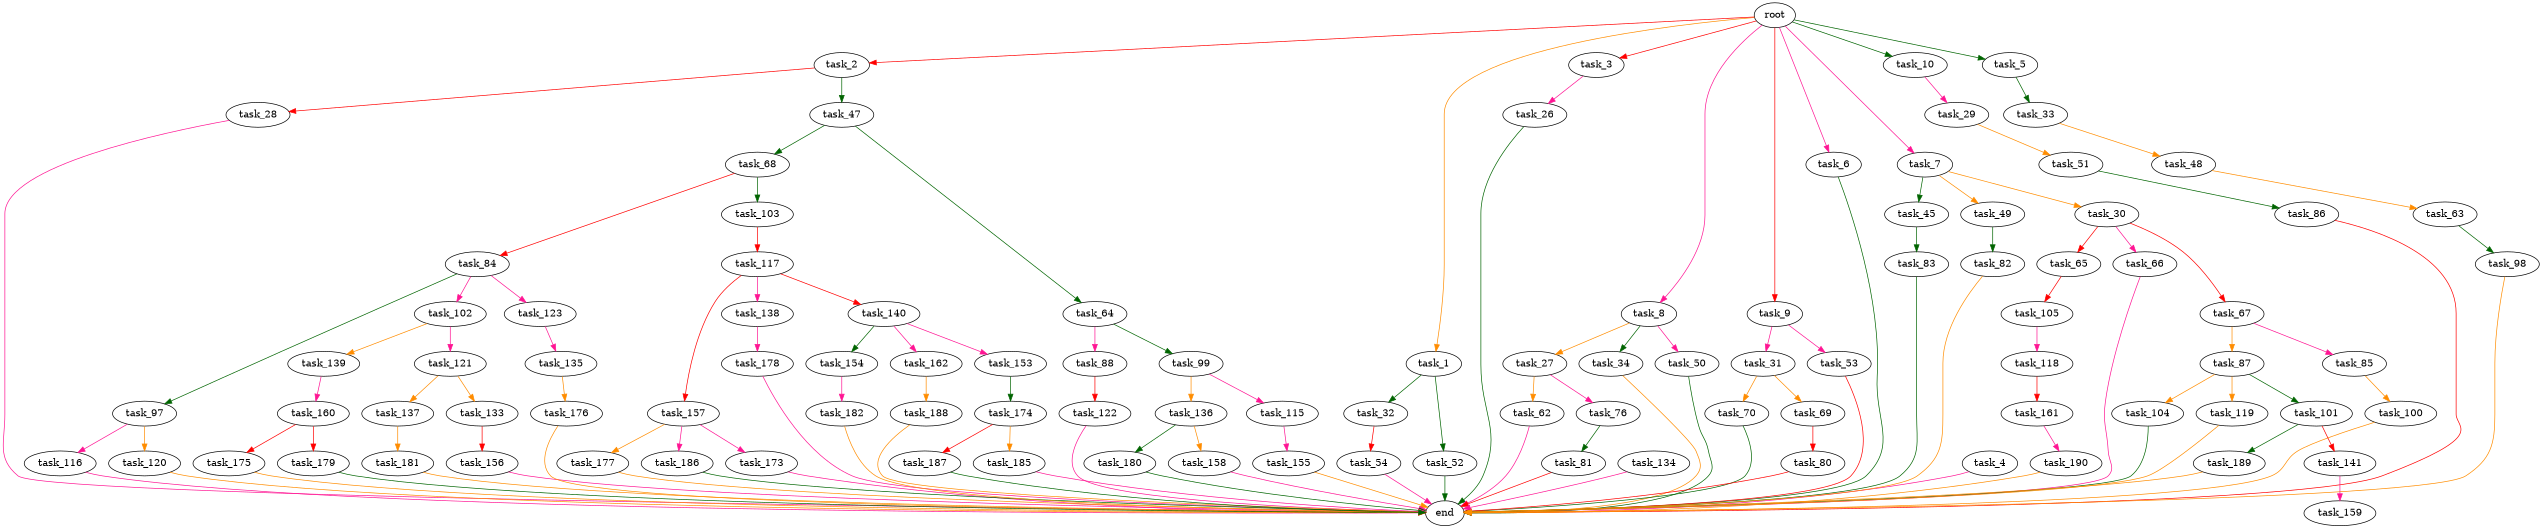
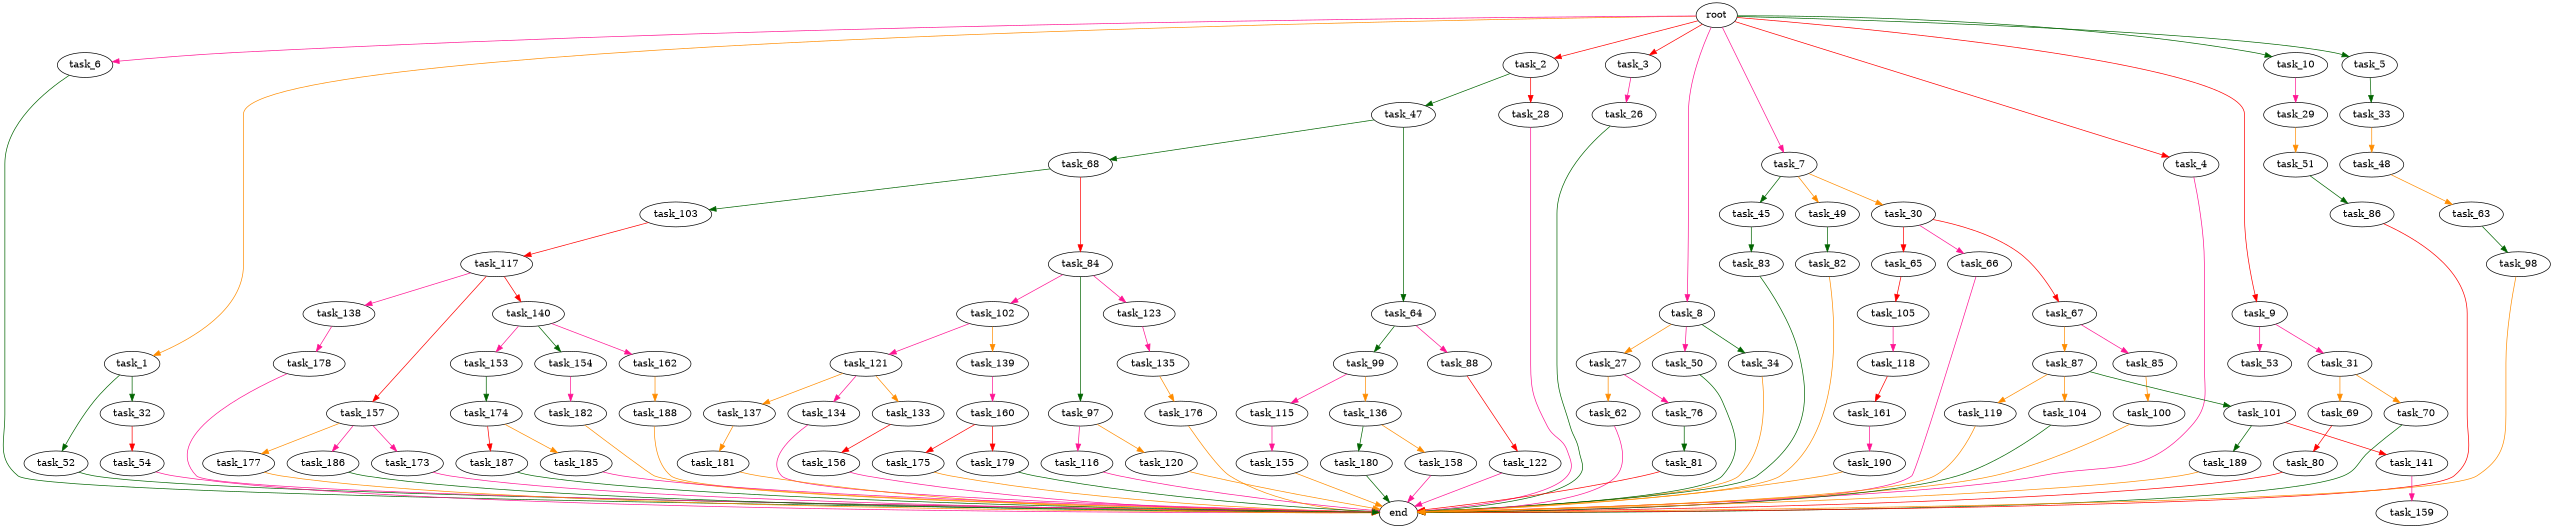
edge "root" -> "task_4": added
edge "task_121" -> "task_134": added
edge "task_53" -> "end": removed
